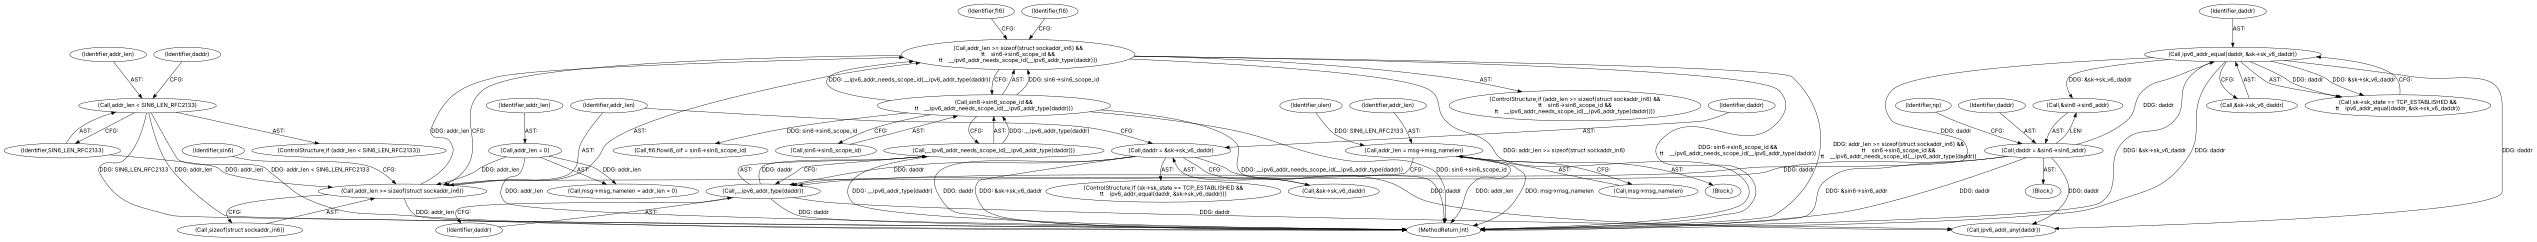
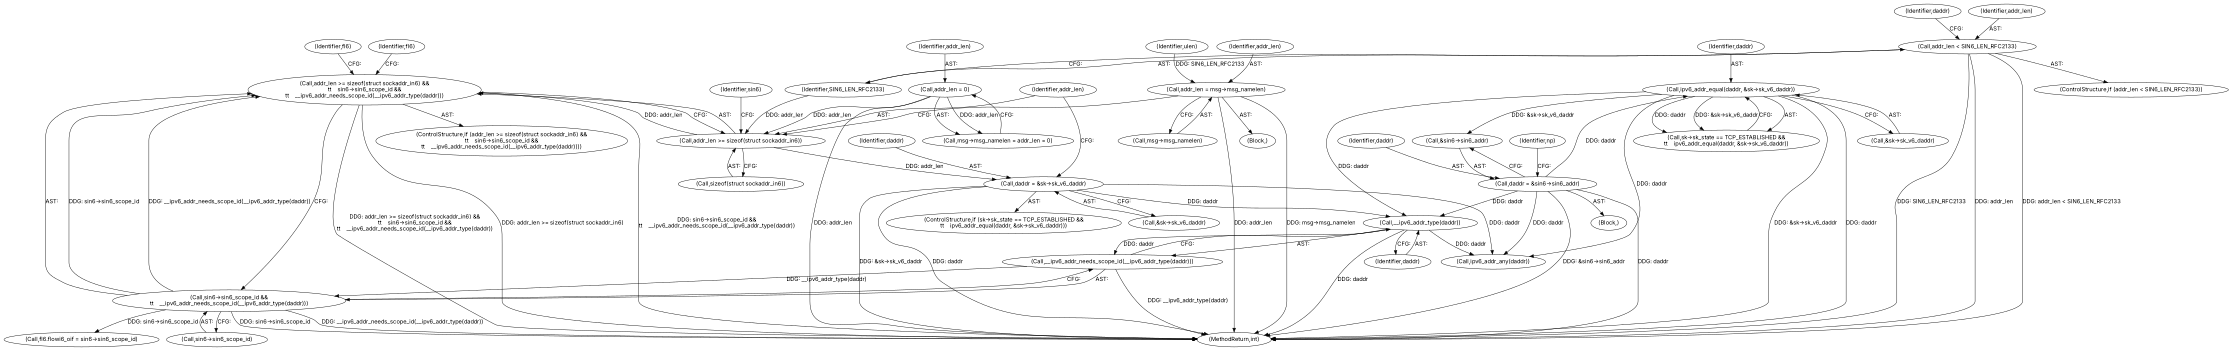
edge "(Call,msg->msg_namelen = addr_len = 0)" -> "(Call,addr_len = 0)": added, label "CFG:"
edge "(Call,daddr = &sin6->sin6_addr)" -> "(Call,&sin6->sin6_addr)": label "LEN: " -> "CFG: "
edge "(Call,addr_len >= sizeof(struct sockaddr_in6))" -> "(MethodReturn,int)": now "(Call,addr_len >= sizeof(struct sockaddr_in6))" -> "(Call,daddr = &sk->sk_v6_daddr)"
